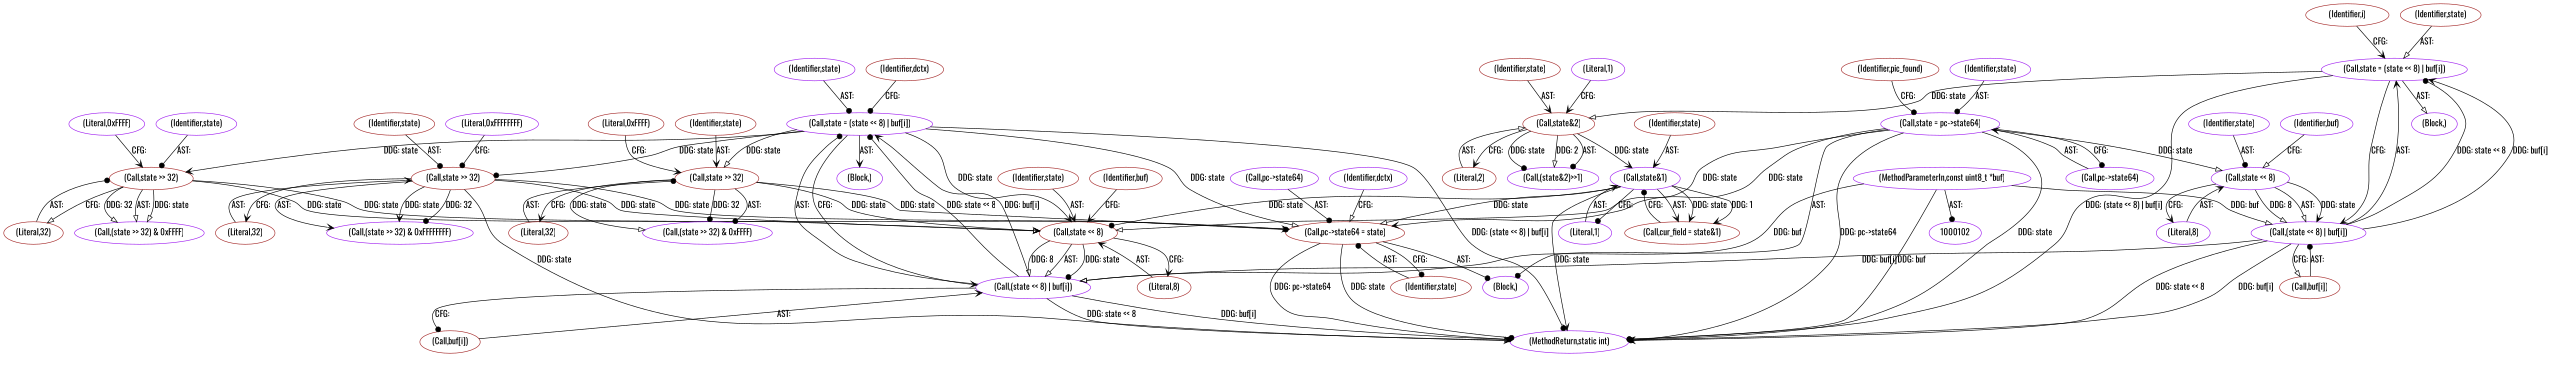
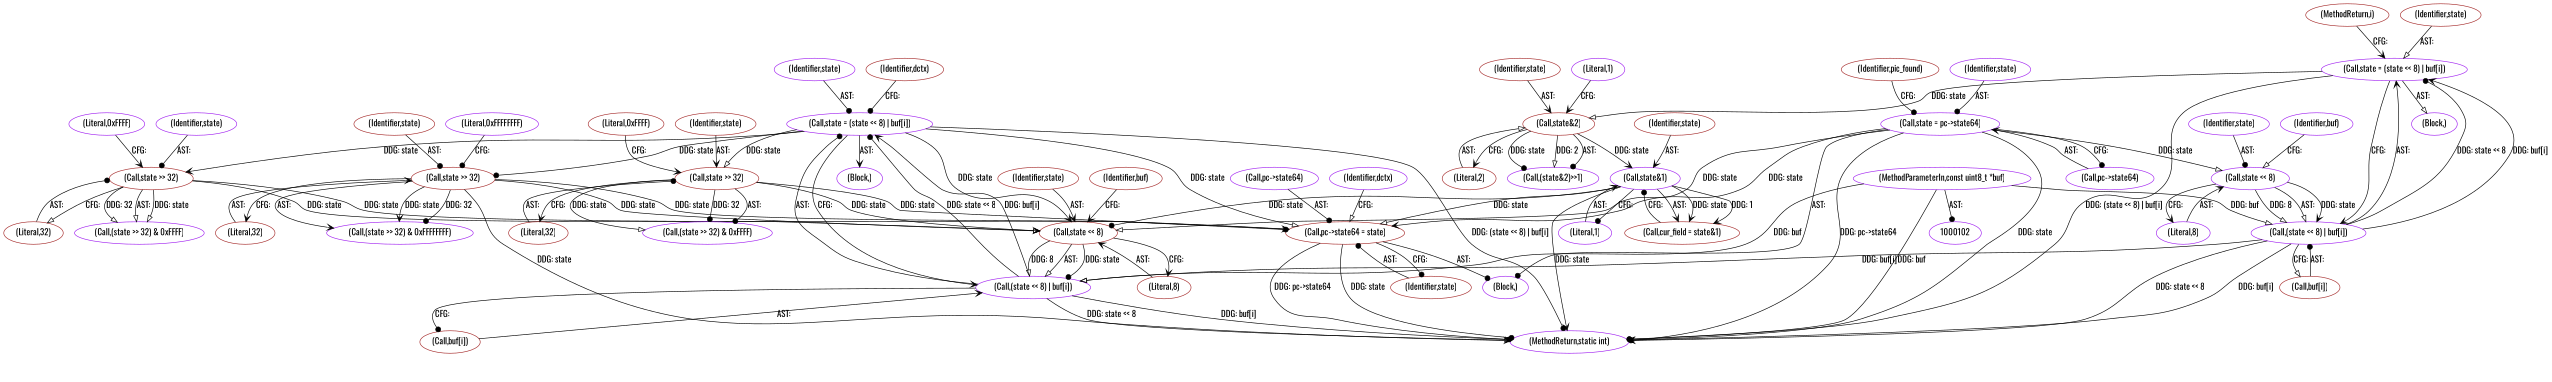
node "(Identifier,i)": label "(Identifier,i)" -> "(MethodReturn,i)"
